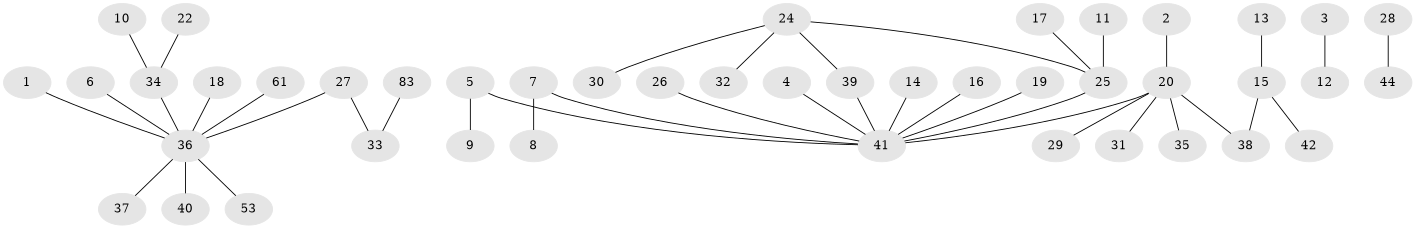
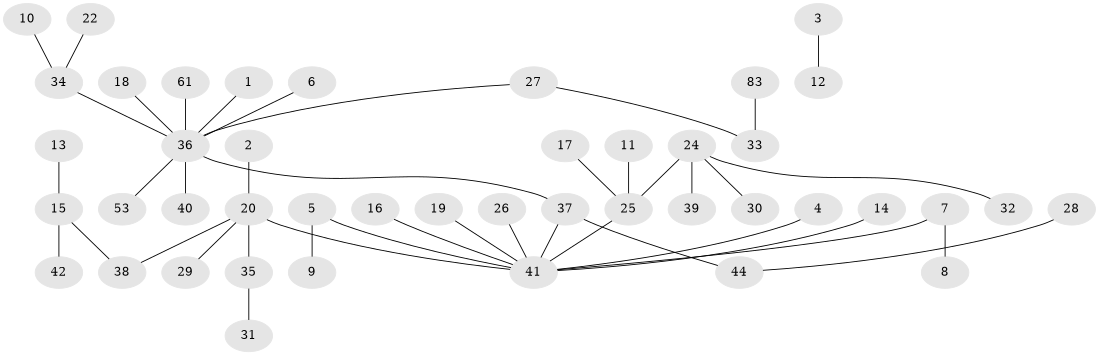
edge "39" -- "41": now "37" -- "41"
edge "20" -- "31": now "35" -- "31"
edge "37" -- "44": added
